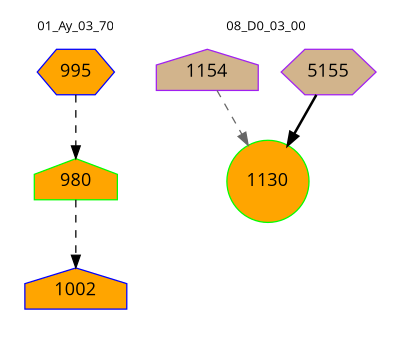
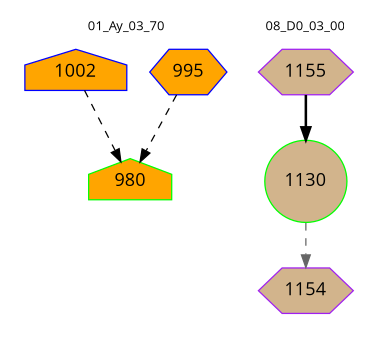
node "1154": shape house -> hexagon
node "5155": label "5155" -> "1155"
edge "1154" -> "1130": reversed
node "1130": fillcolor orange -> tan
edge "980" -> "1002": reversed
